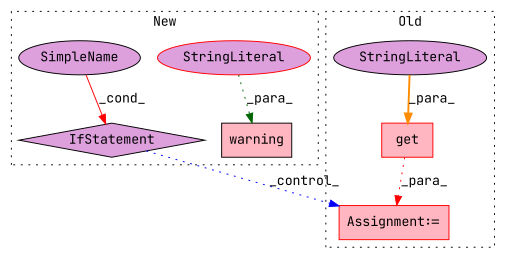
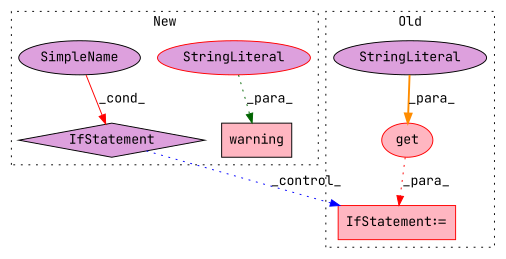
node "get": shape box -> ellipse
node "Assignment:=": label "Assignment:=" -> "IfStatement:="
